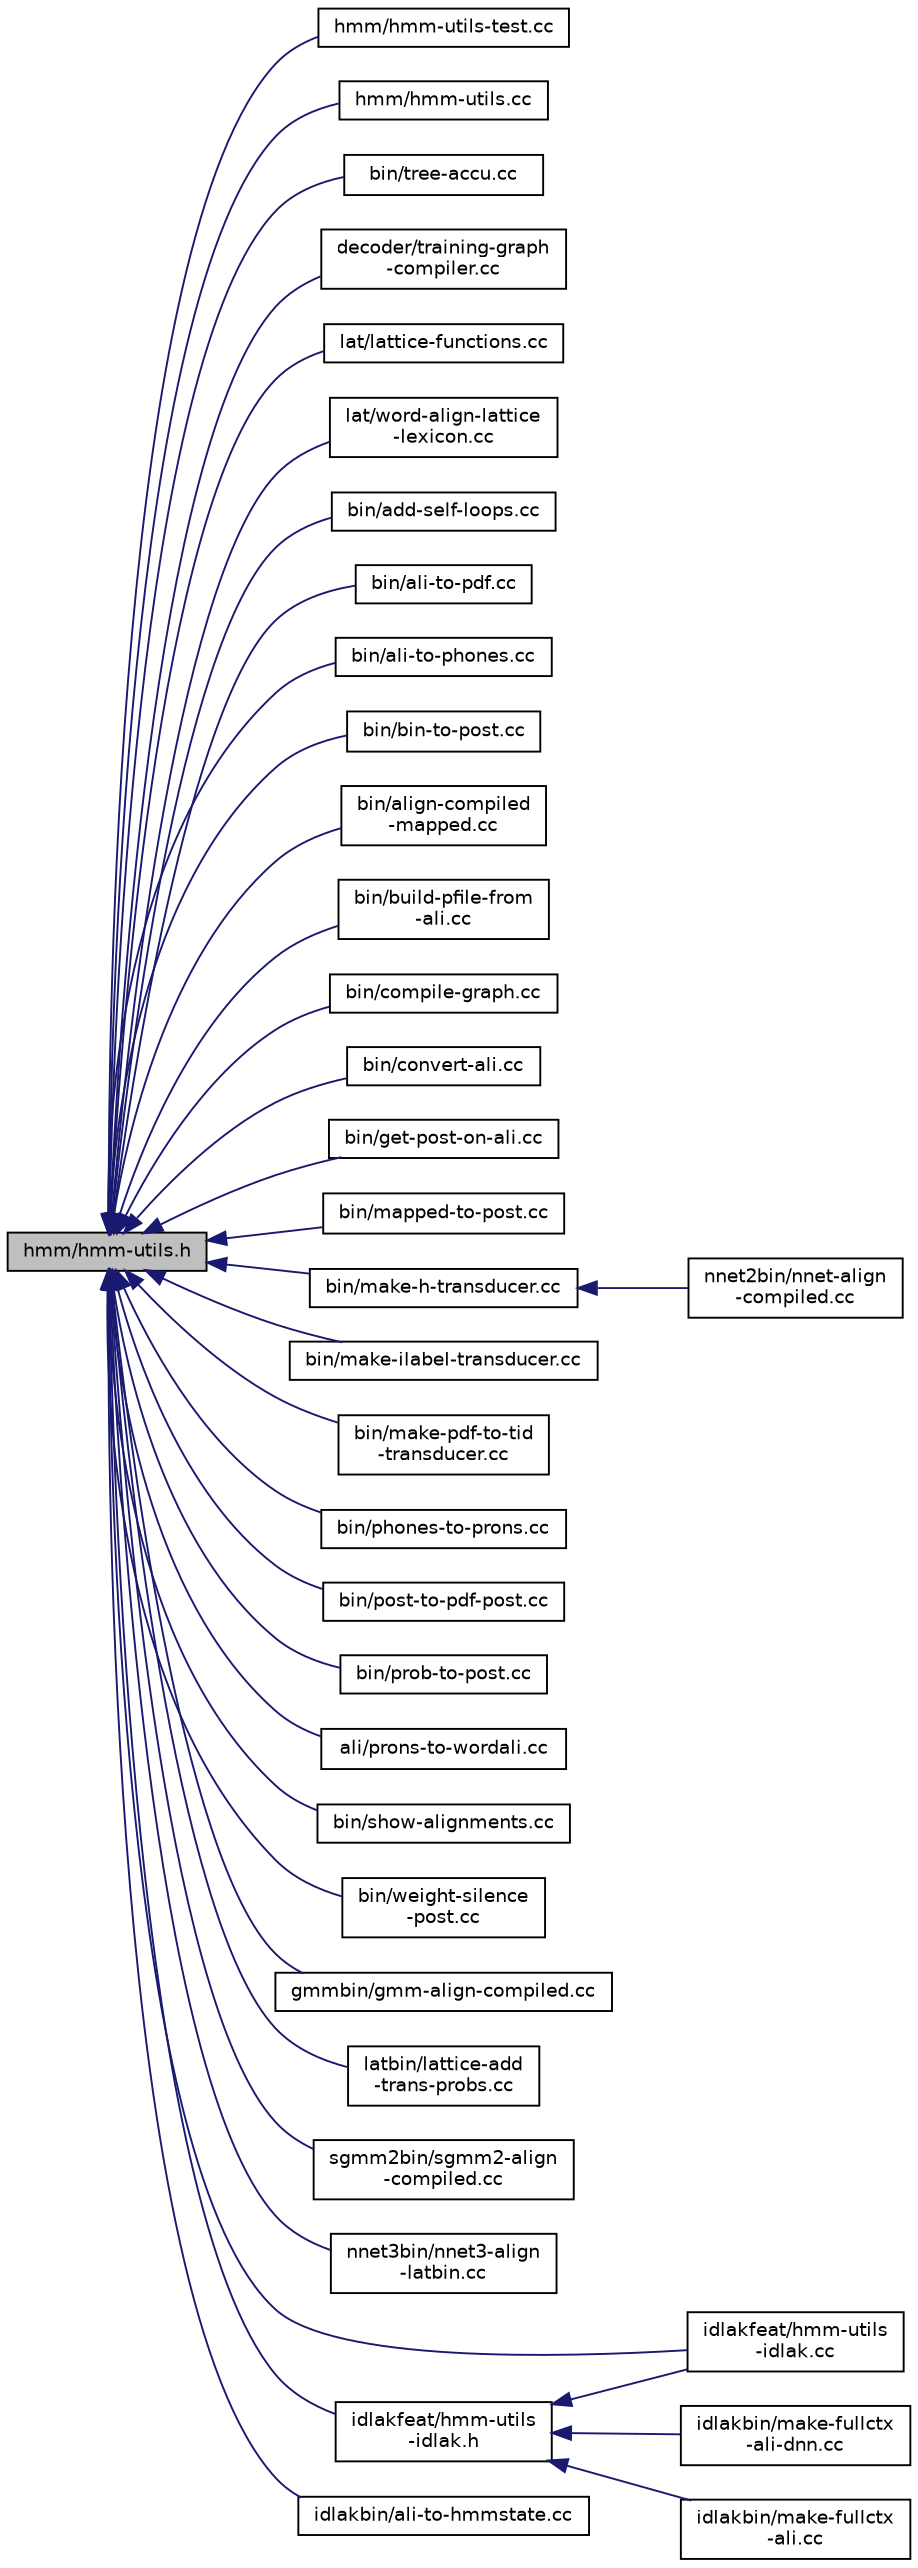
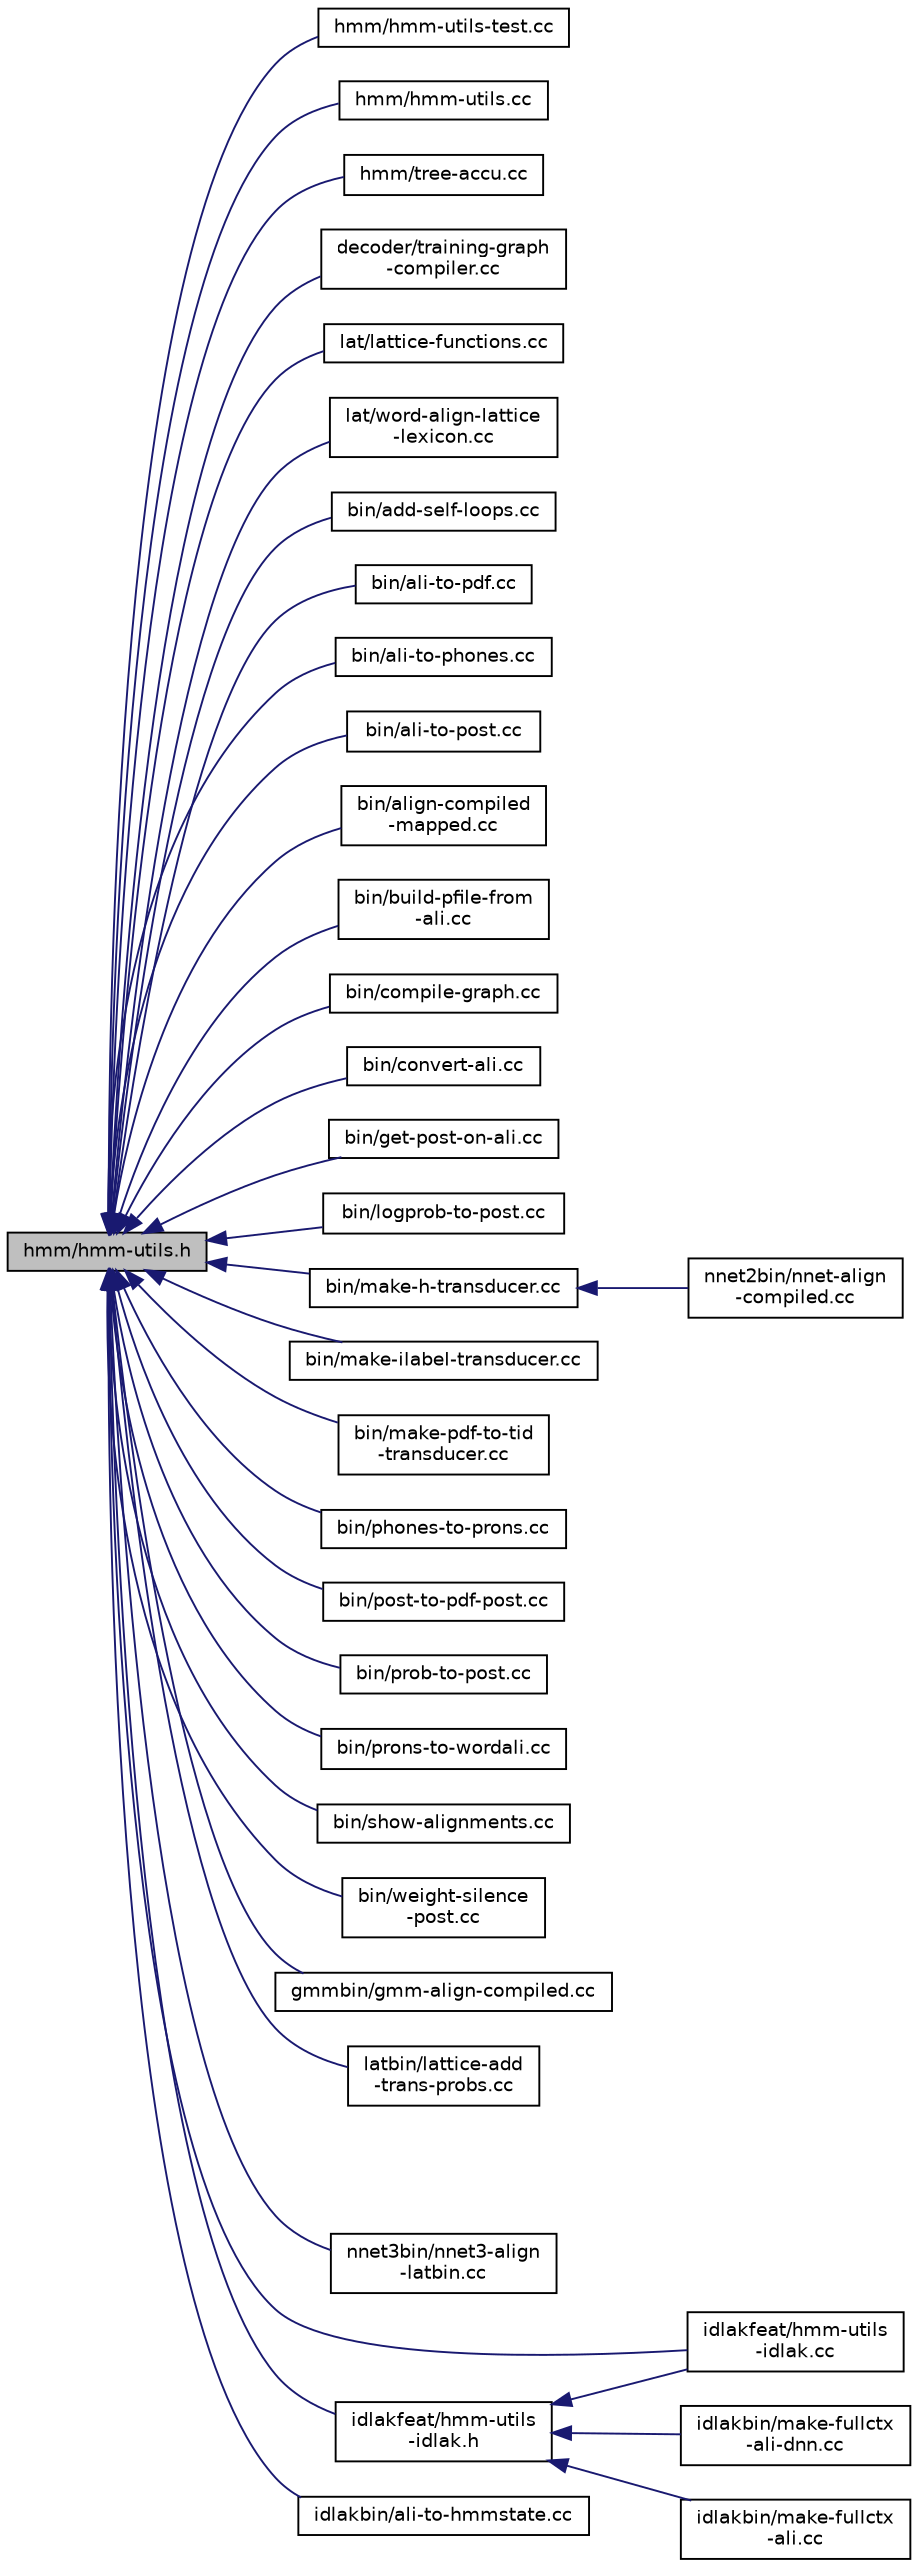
node "bin/tree-accu.cc": label "bin/tree-accu.cc" -> "hmm/tree-accu.cc"
node "bin/bin-to-post.cc": label "bin/bin-to-post.cc" -> "bin/ali-to-post.cc"
node "bin/mapped-to-post.cc": label "bin/mapped-to-post.cc" -> "bin/logprob-to-post.cc"
node "ali/prons-to-wordali.cc": label "ali/prons-to-wordali.cc" -> "bin/prons-to-wordali.cc"
node "sgmm2bin/sgmm2-align -compiled.cc": removed
